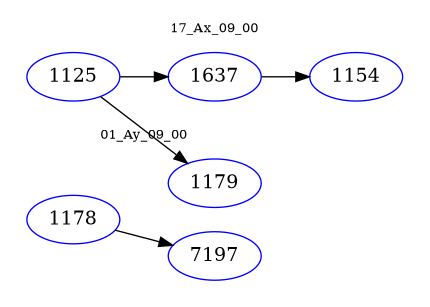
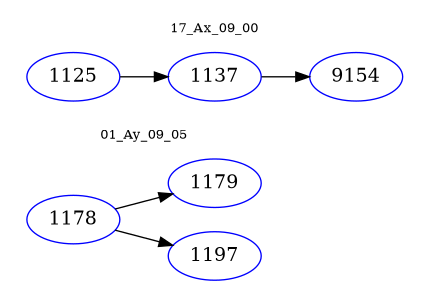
node "1637": label "1637" -> "1137"
node "1154": label "1154" -> "9154"
edge "1125" -> "1179": now "1178" -> "1179"
cluster "01_Ay_09_00": label "01_Ay_09_00" -> "01_Ay_09_05"
node "7197": label "7197" -> "1197"
